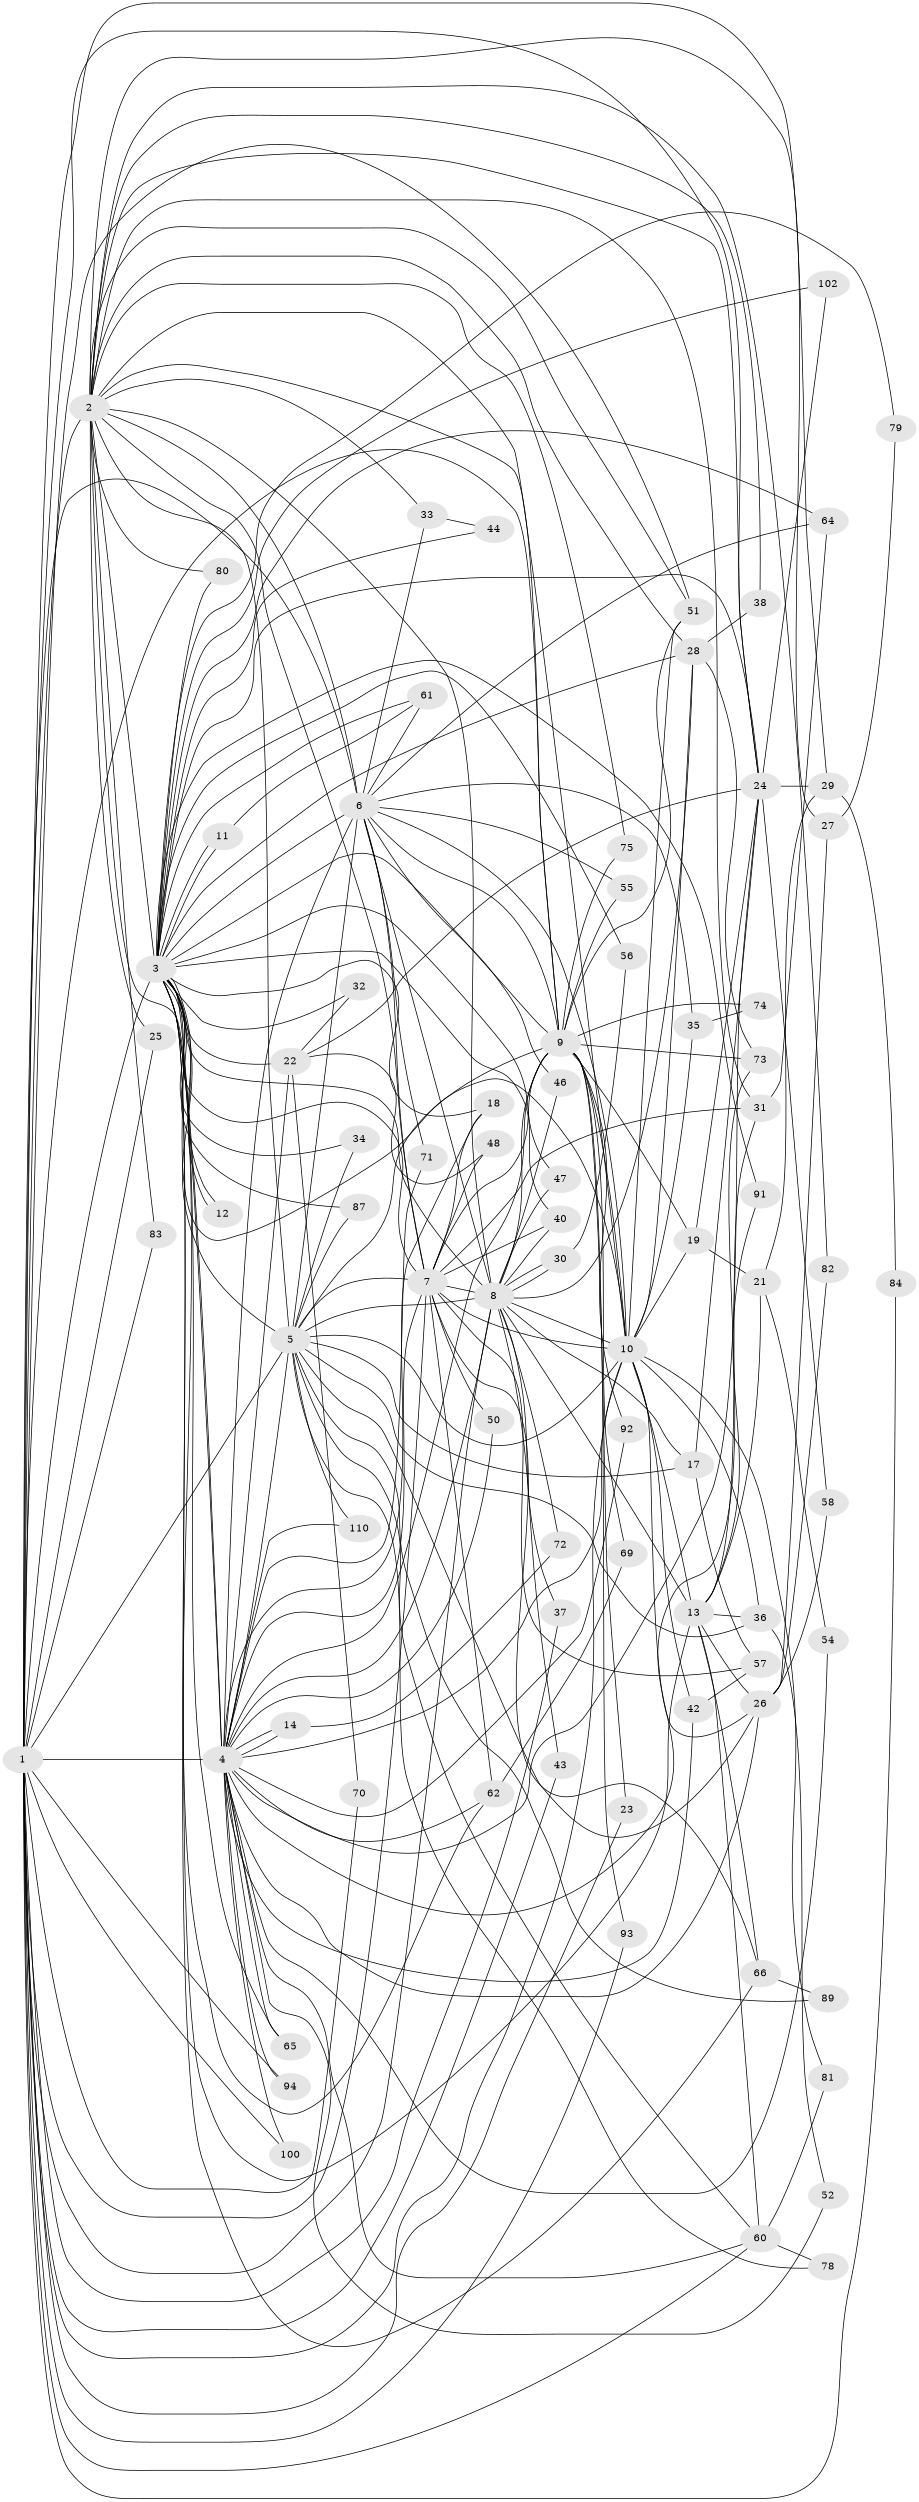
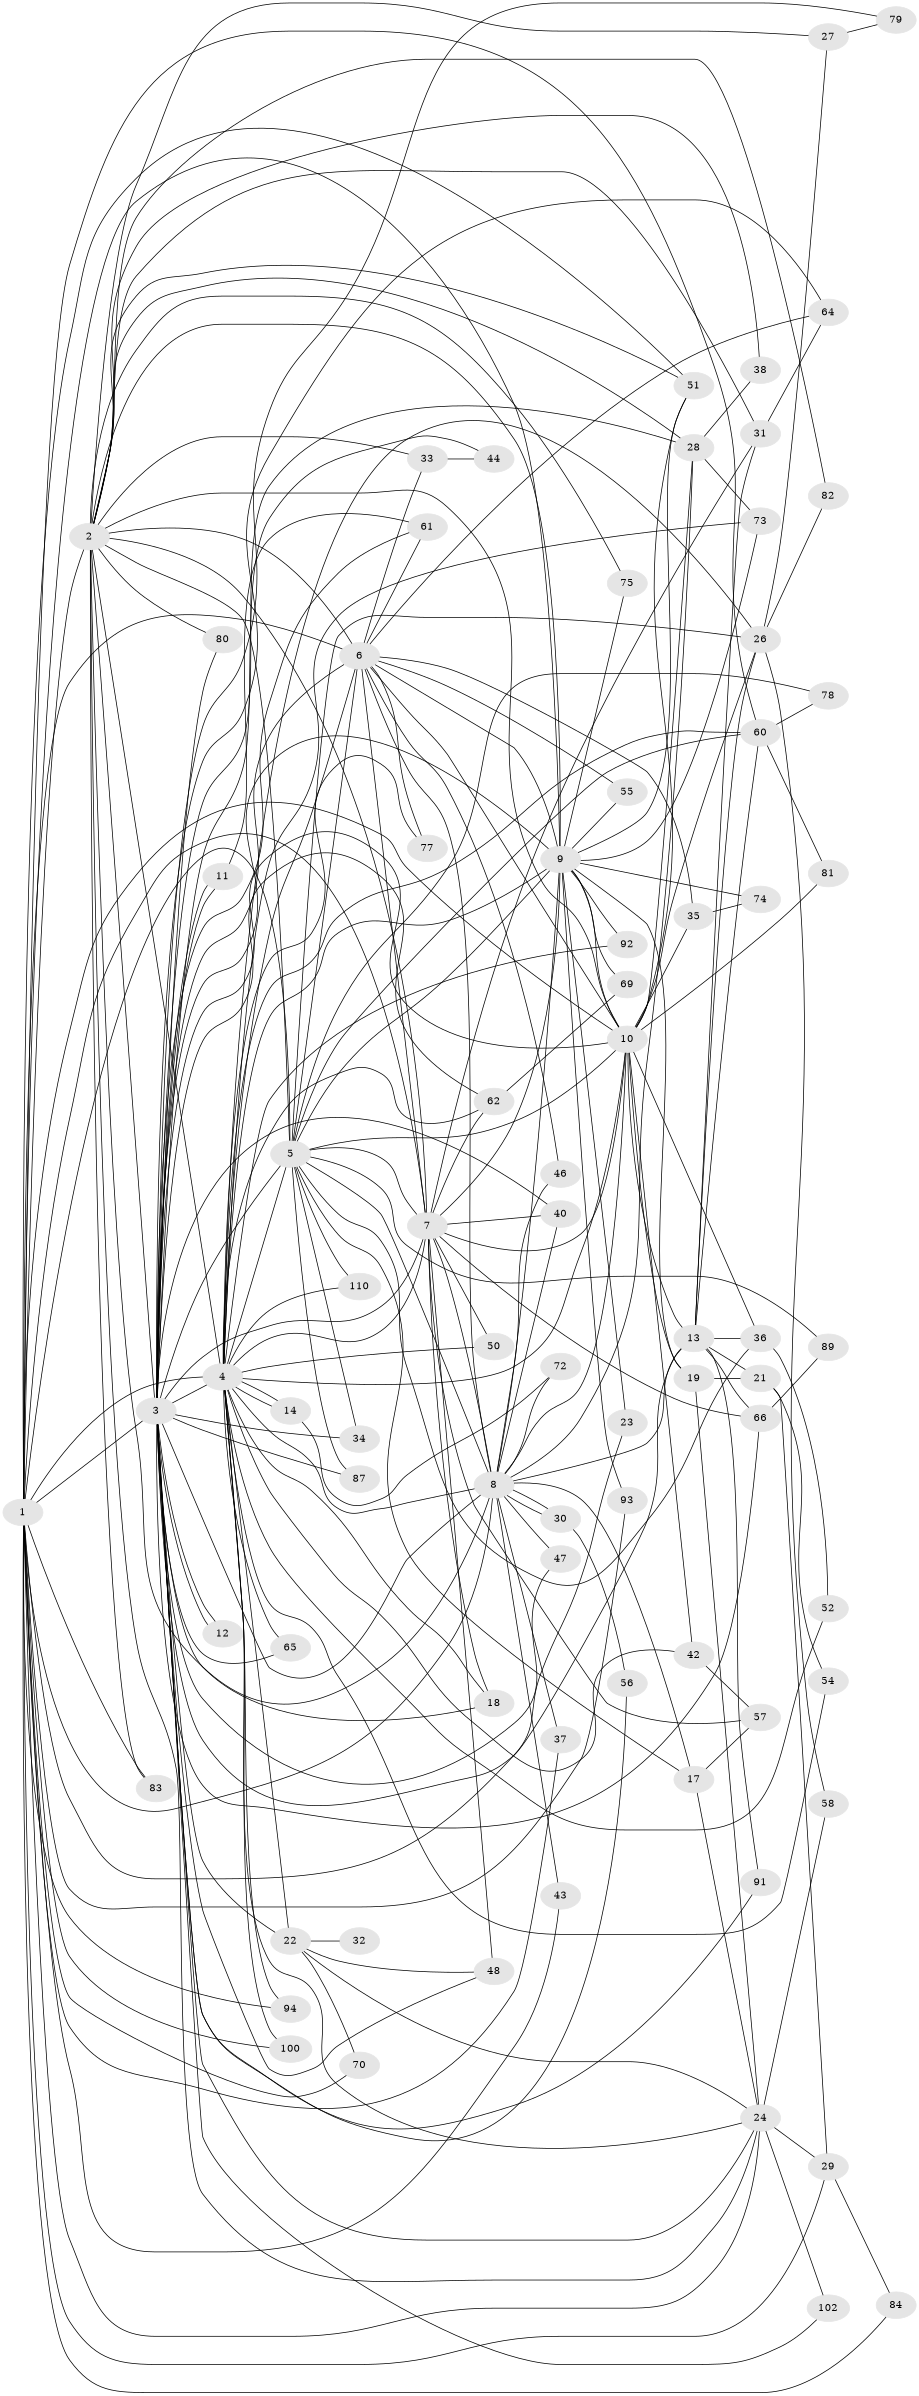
edge "3" -- "32": now "3" -- "48"
node "25": removed
node "71": label "71" -> "77"
